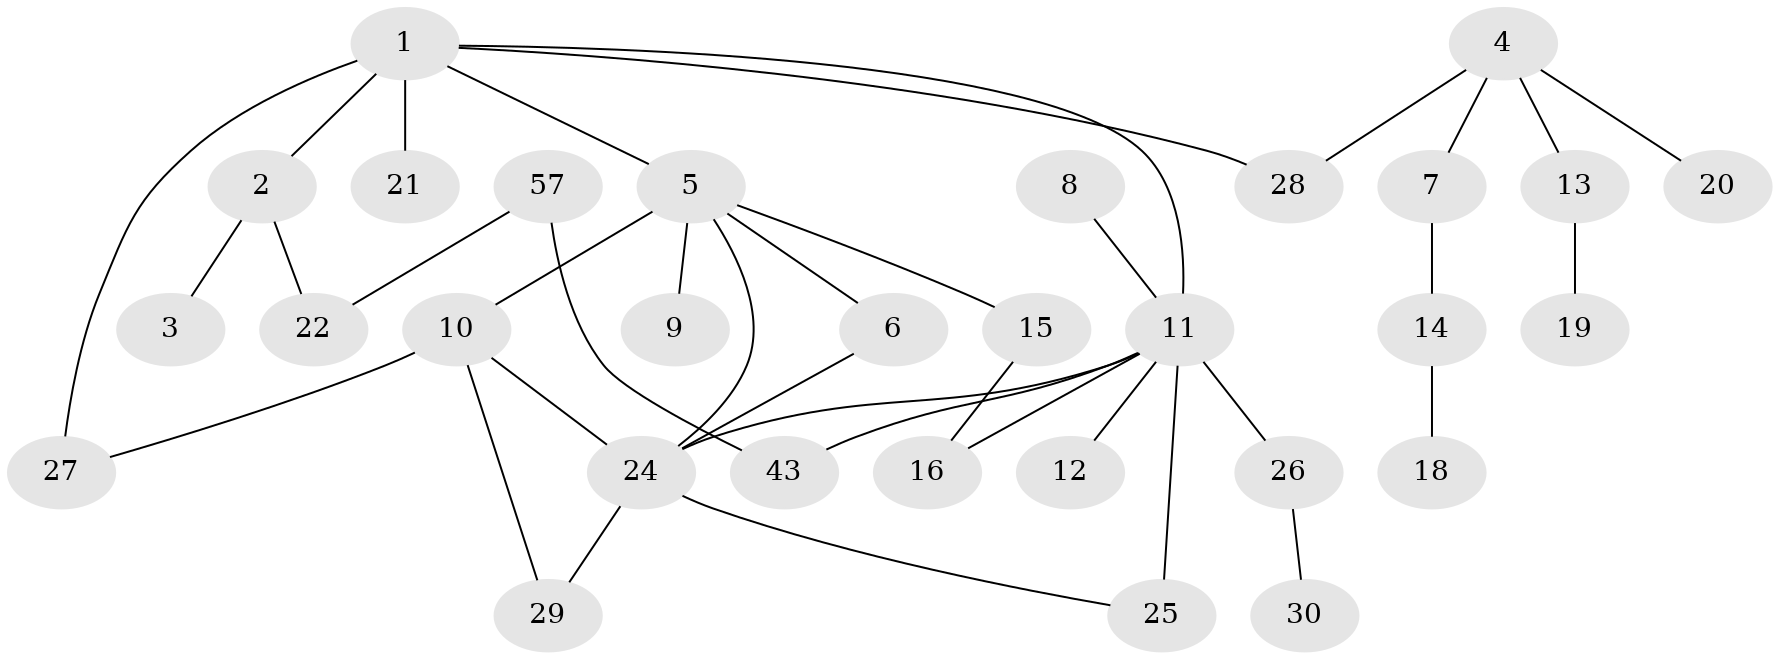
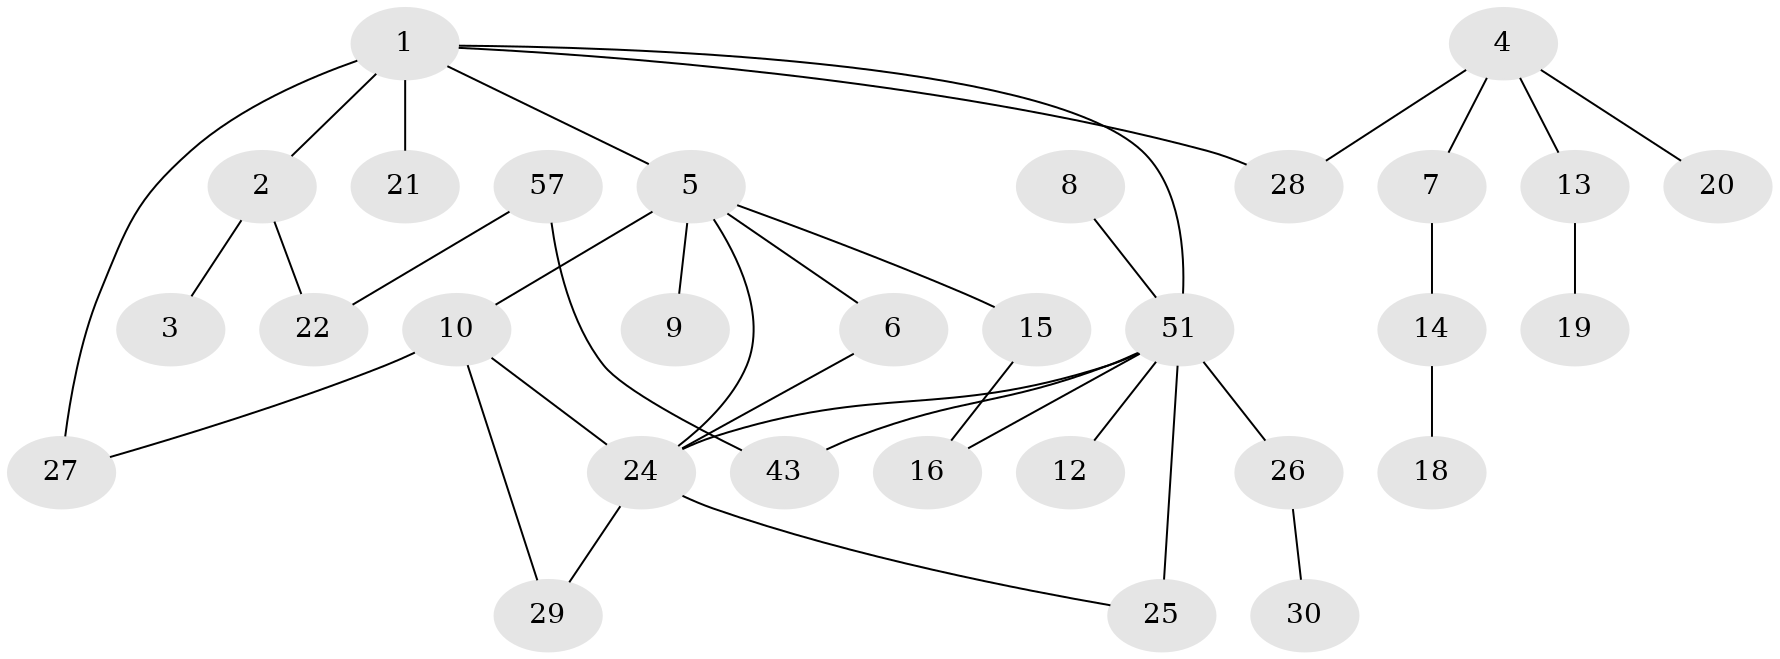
node "11": label "11" -> "51"
